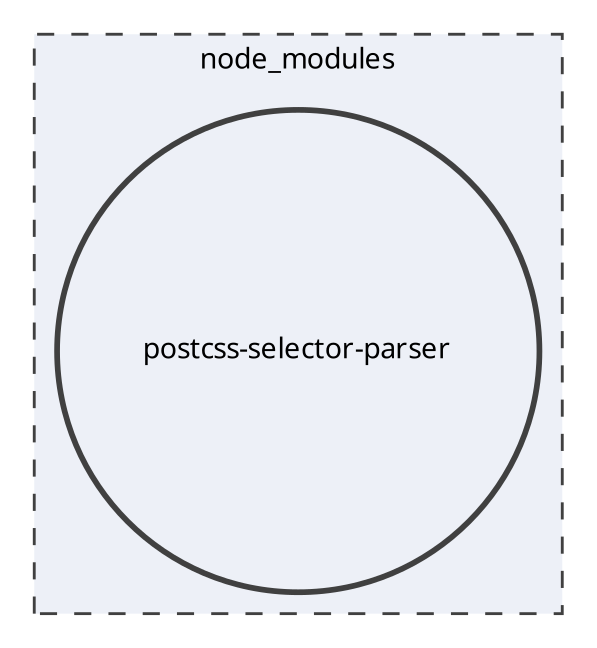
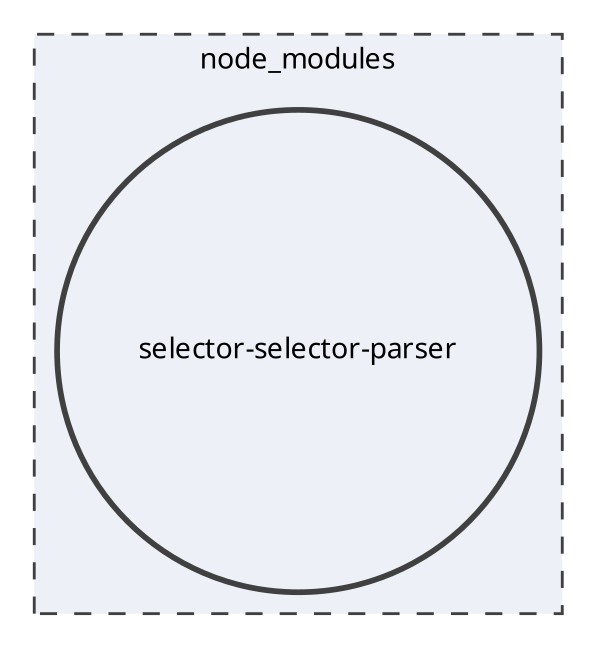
node "postcss-selector-parser": label "postcss-selector-parser" -> "selector-selector-parser"
